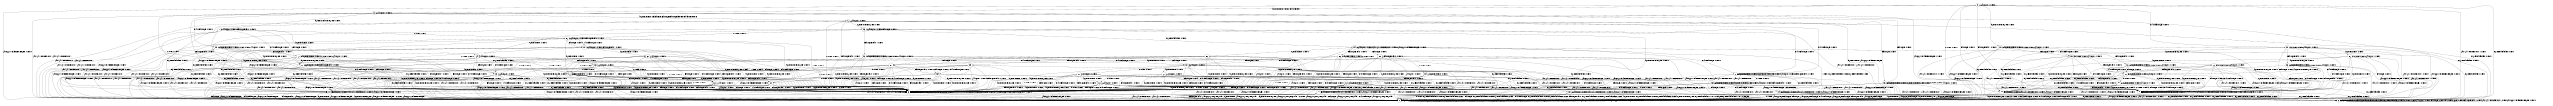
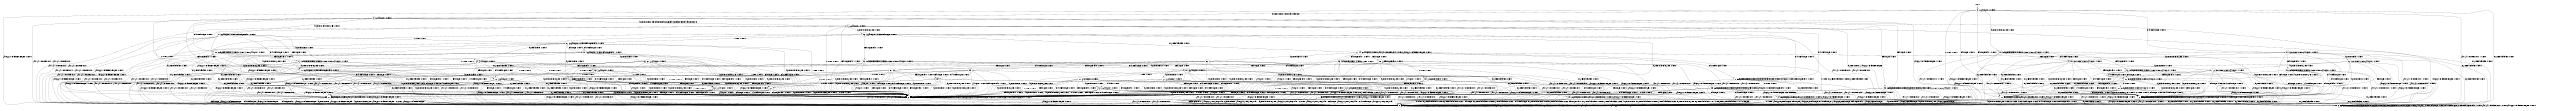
node "__start0": added
